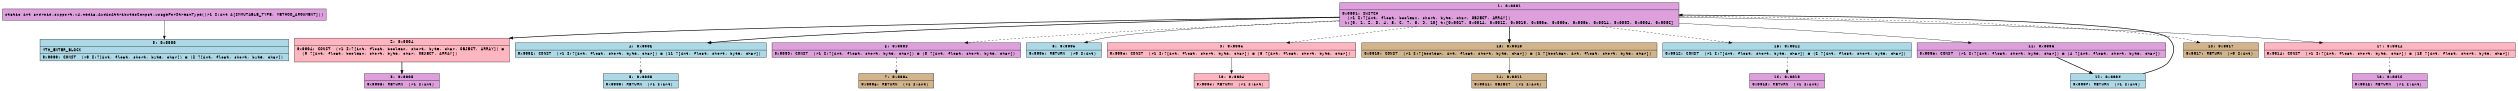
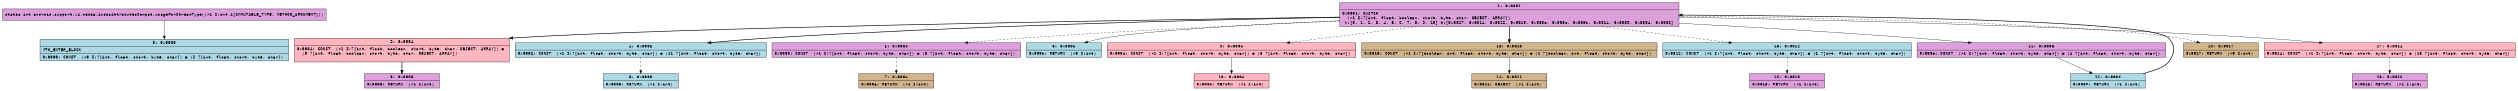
edge "11: 0x000e" -> "12: 0x000f": style bold -> solid
